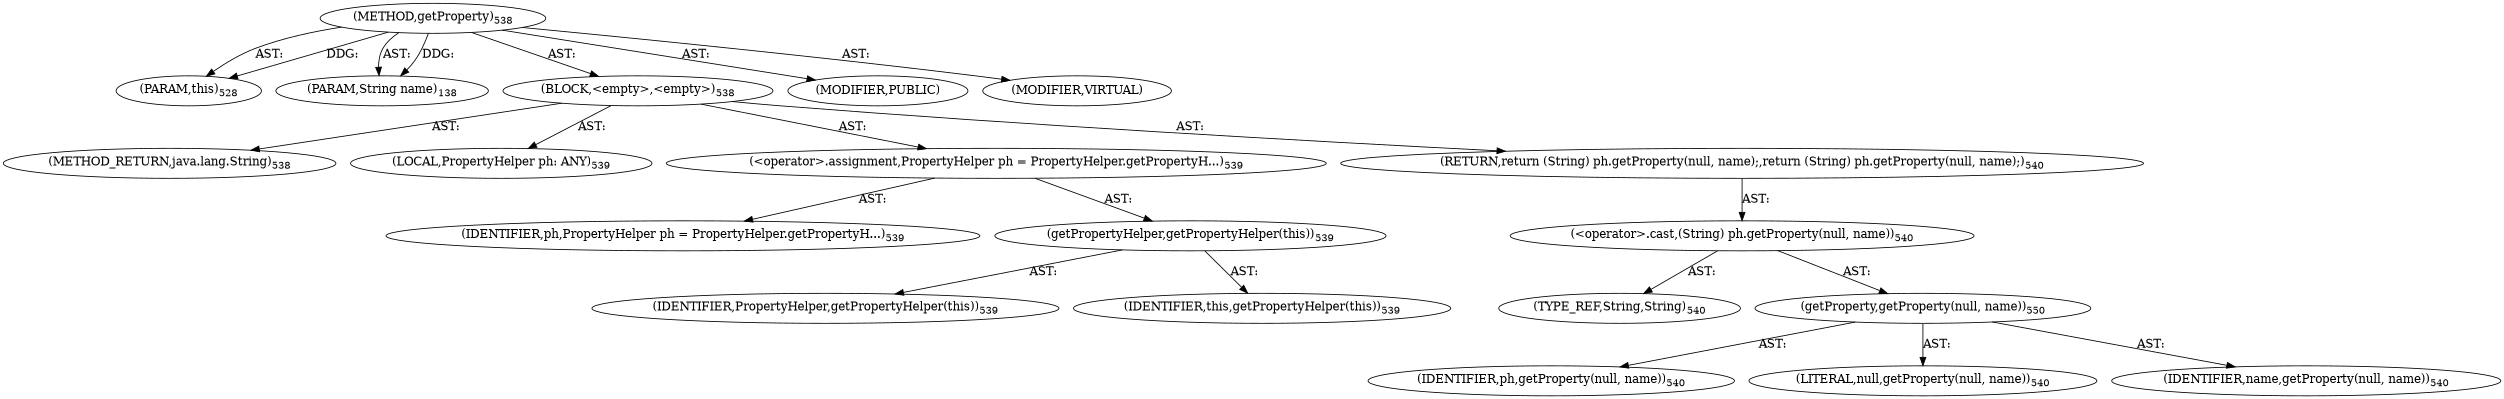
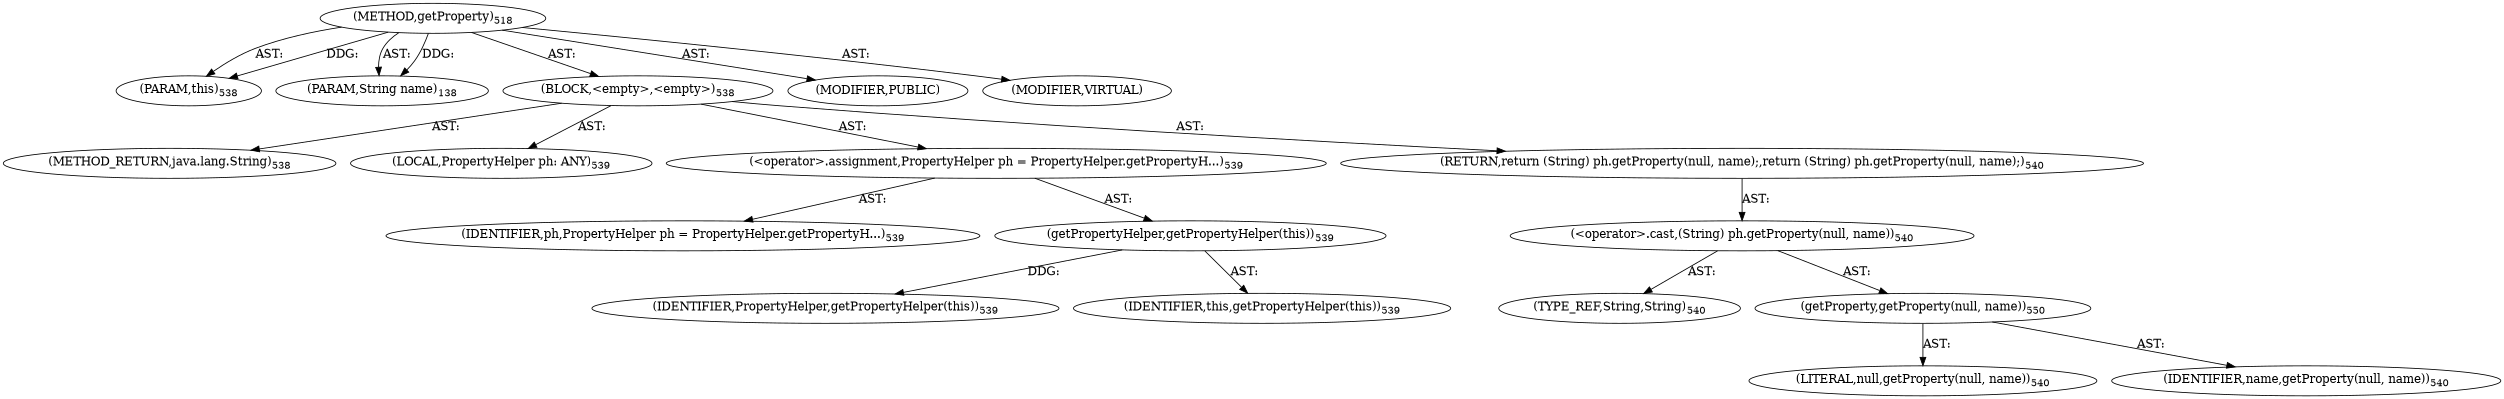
node "(METHOD,getProperty)": text "538" -> "518"
node "(PARAM,this)": text "528" -> "538"
edge "(getPropertyHelper,getPropertyHelper(this))" -> "(IDENTIFIER,PropertyHelper,getPropertyHelper(this))": label "AST: " -> "DDG: "
node "(IDENTIFIER,ph,getProperty(null, name))": removed
